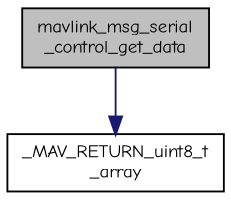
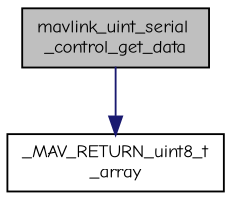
node "mavlink_msg_serial _control_get_data": label "mavlink_msg_serial _control_get_data" -> "mavlink_uint_serial _control_get_data"
